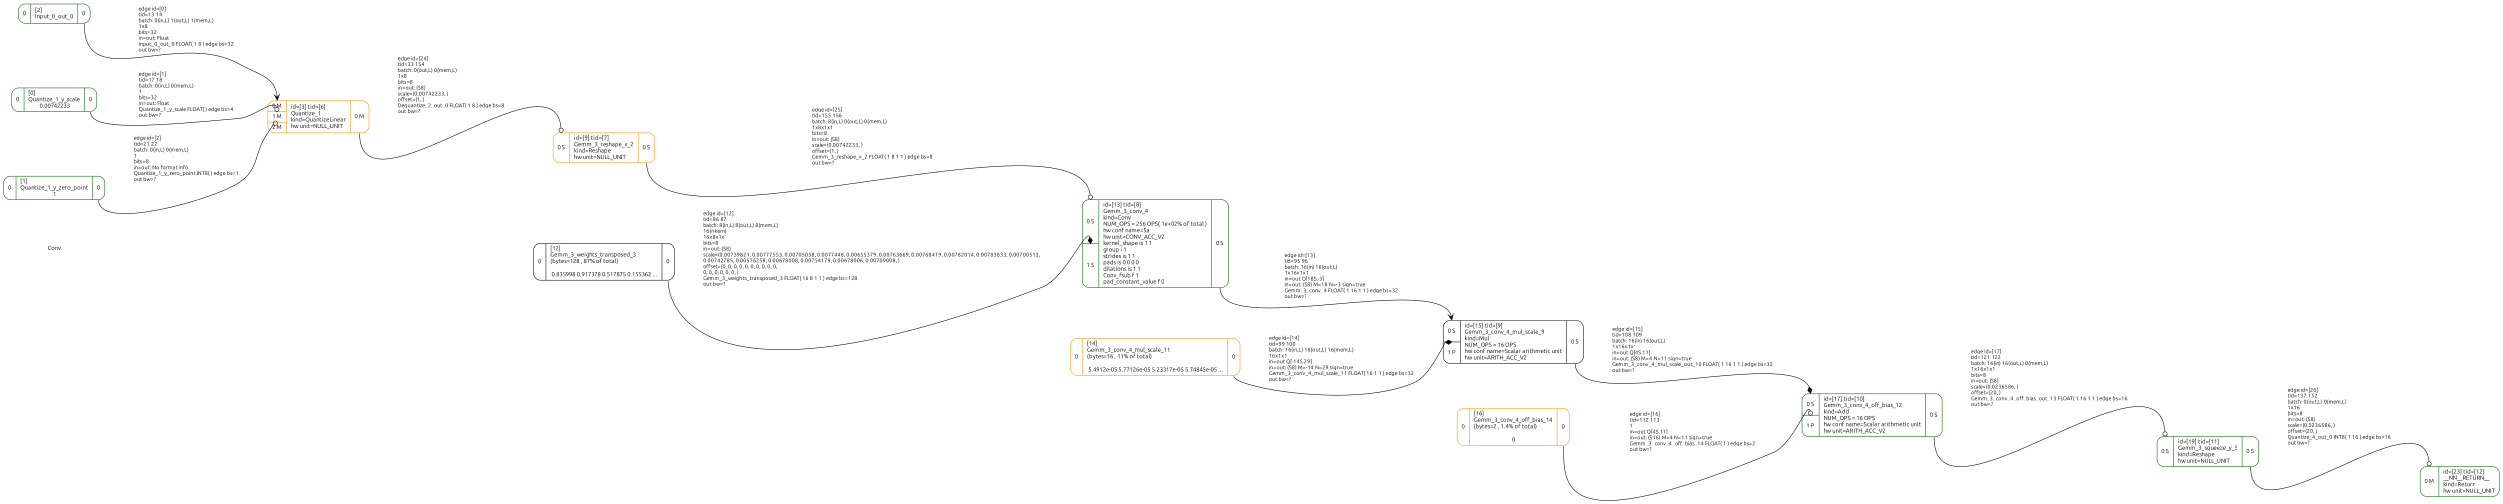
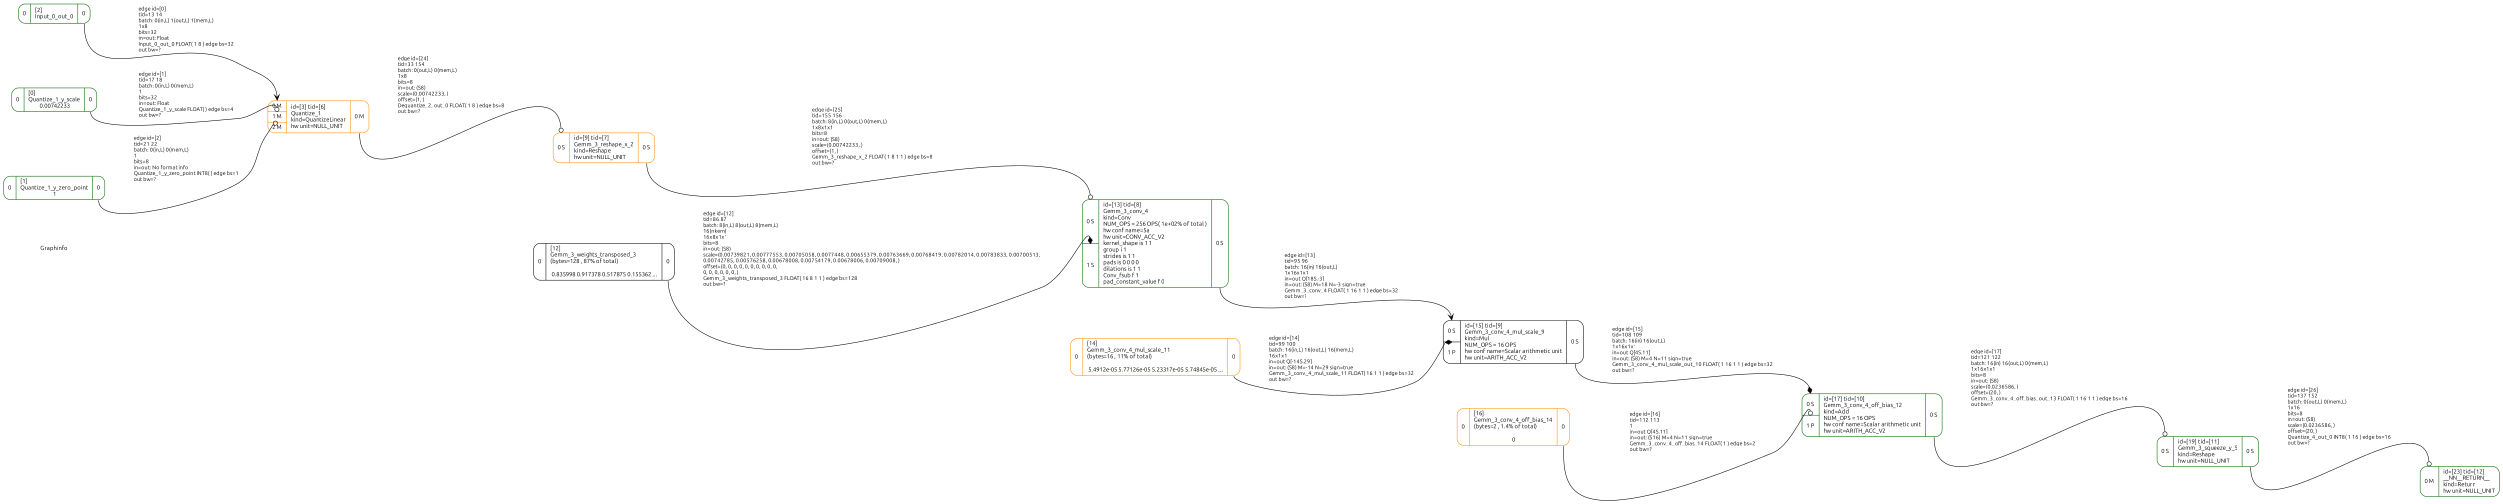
node "Conv": label "Conv" -> "Graphinfo"
